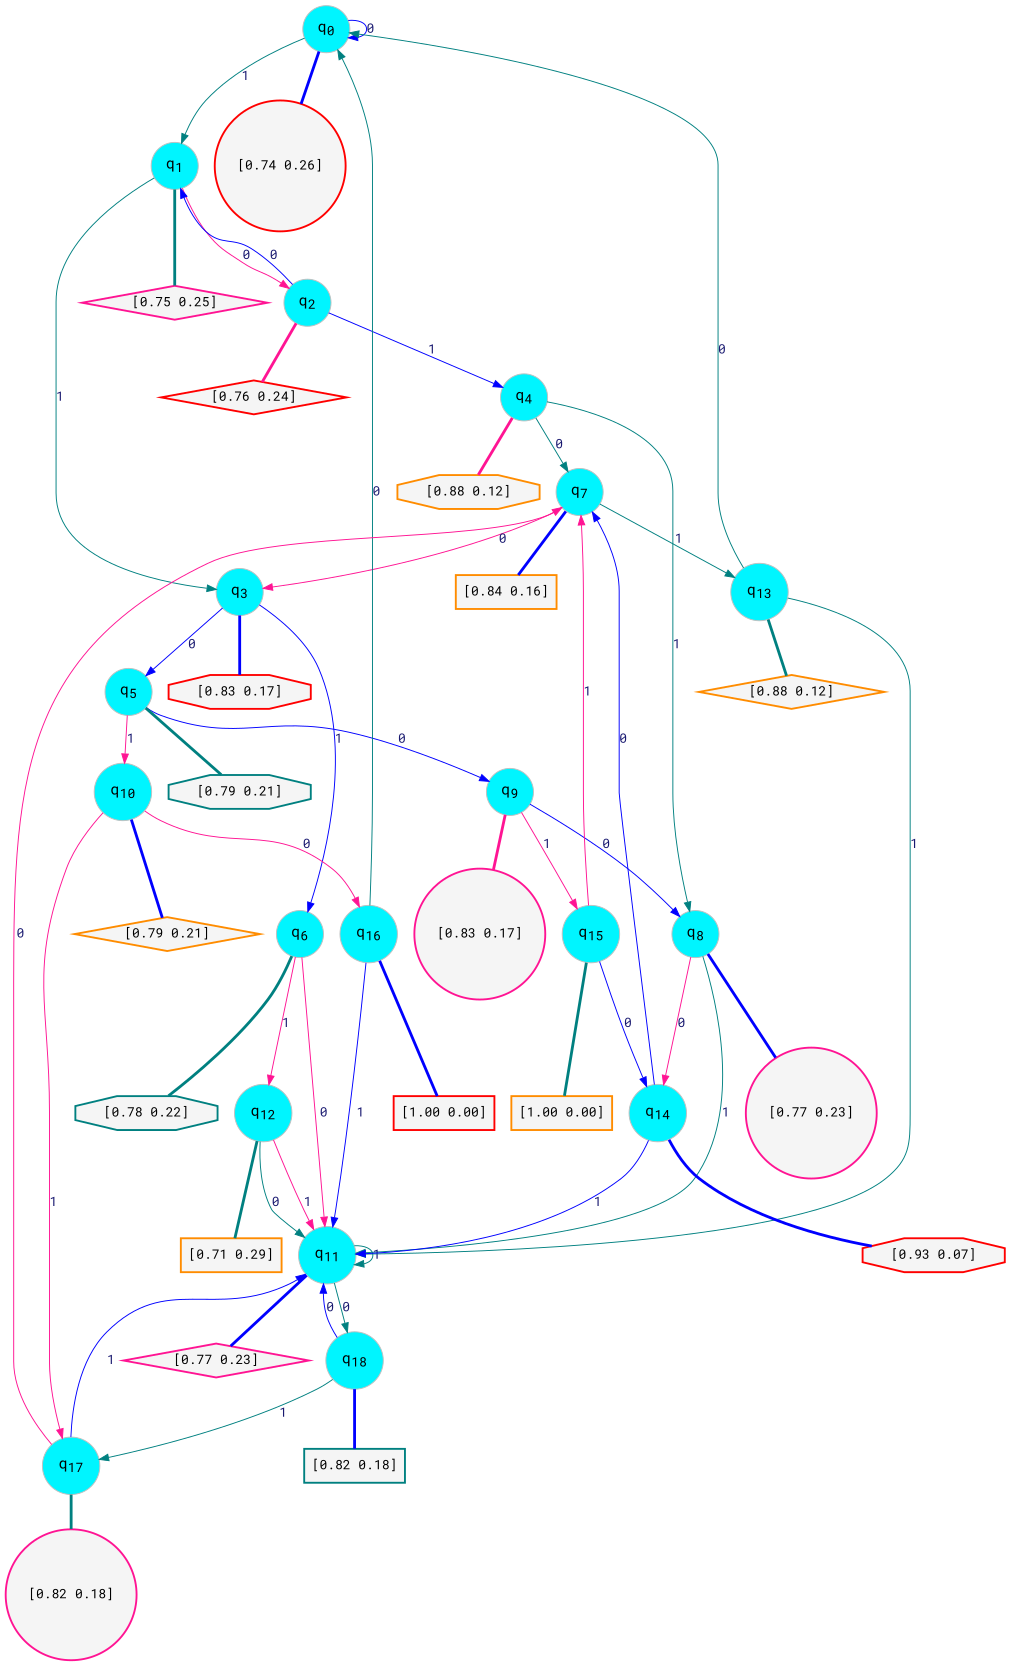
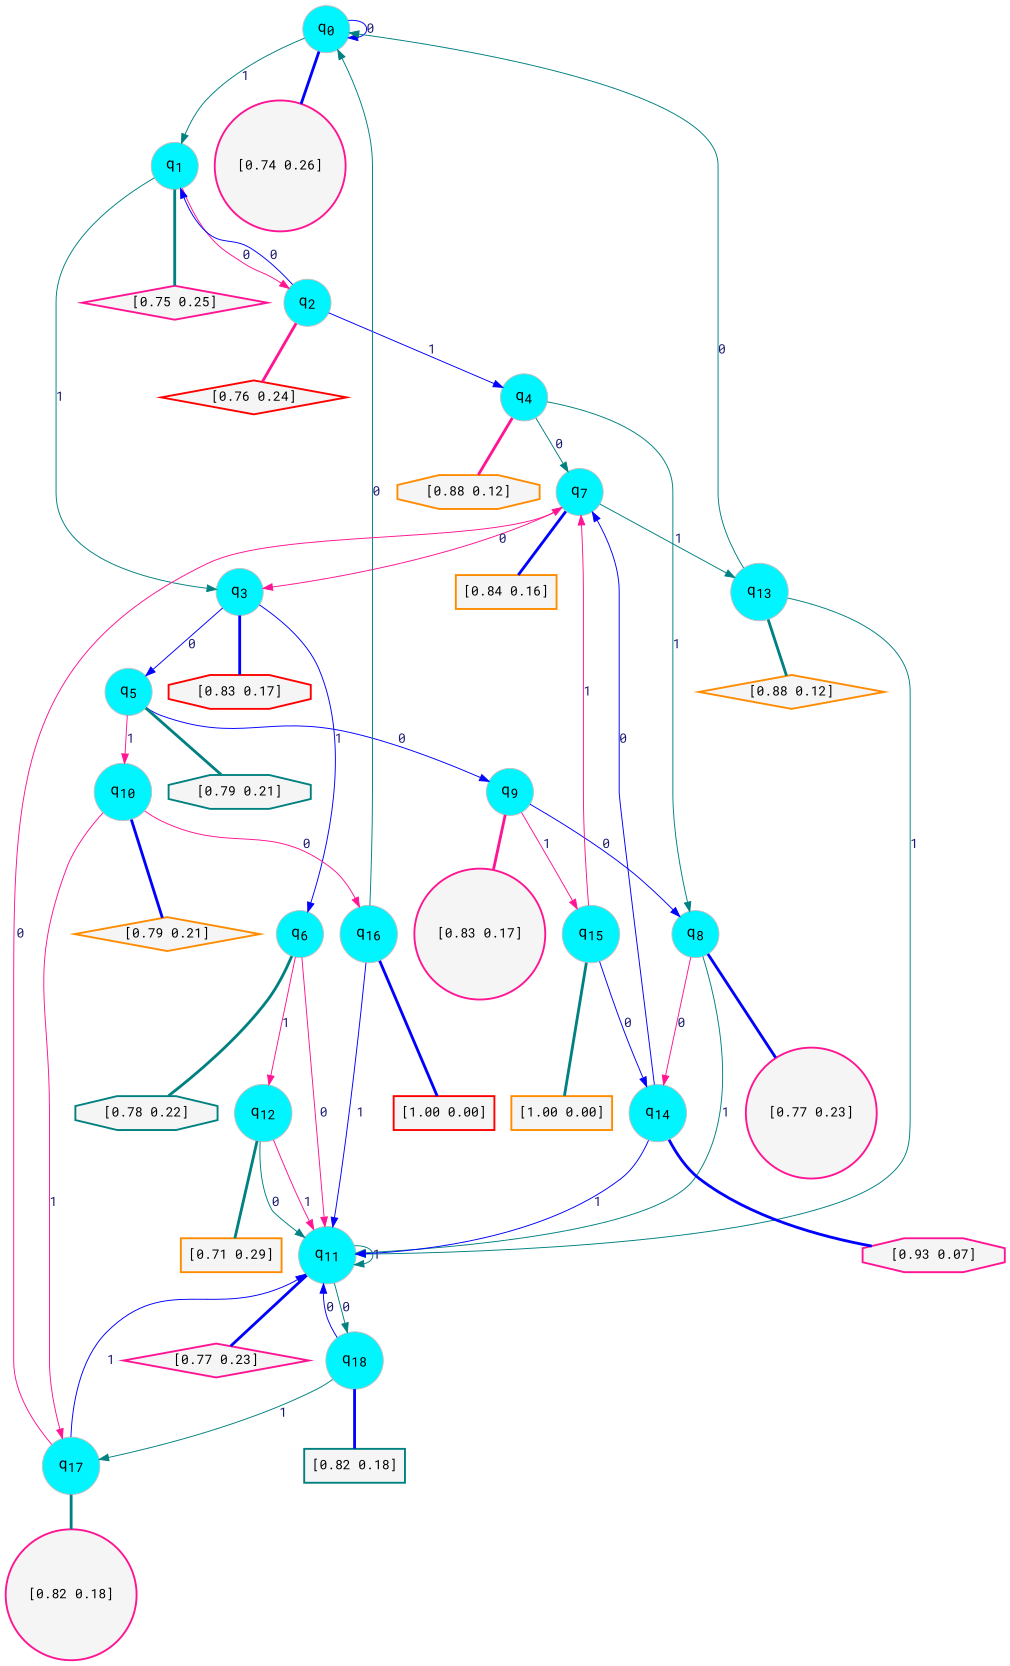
node "[0.74 0.26]": color red -> deeppink
node "[0.93 0.07]": color red -> deeppink
